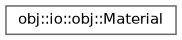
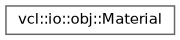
node "obj::io::obj::Material": label "obj::io::obj::Material" -> "vcl::io::obj::Material"
